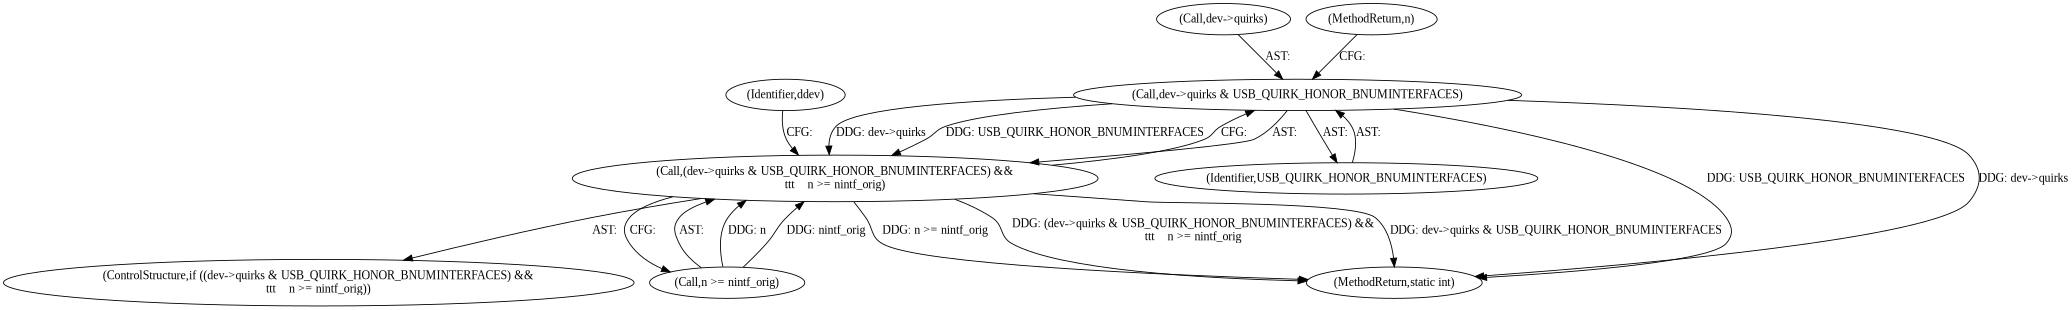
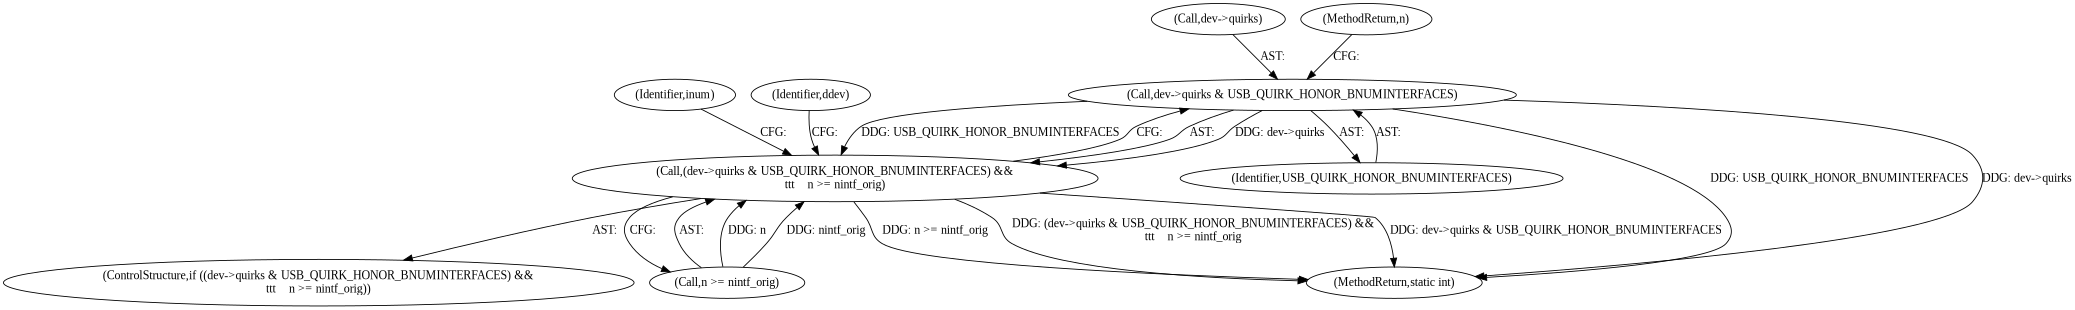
node "(Identifier,inum)": added
